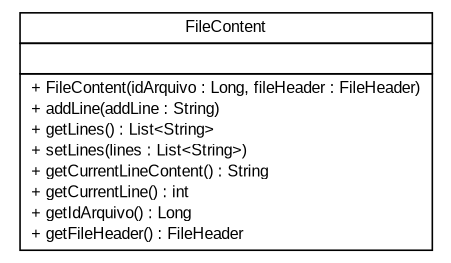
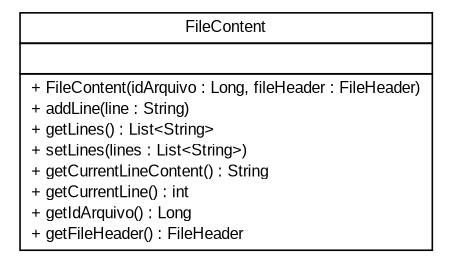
node "FileContent": text "+ addLine(addLine : String)" -> "+ addLine(line : String)"
